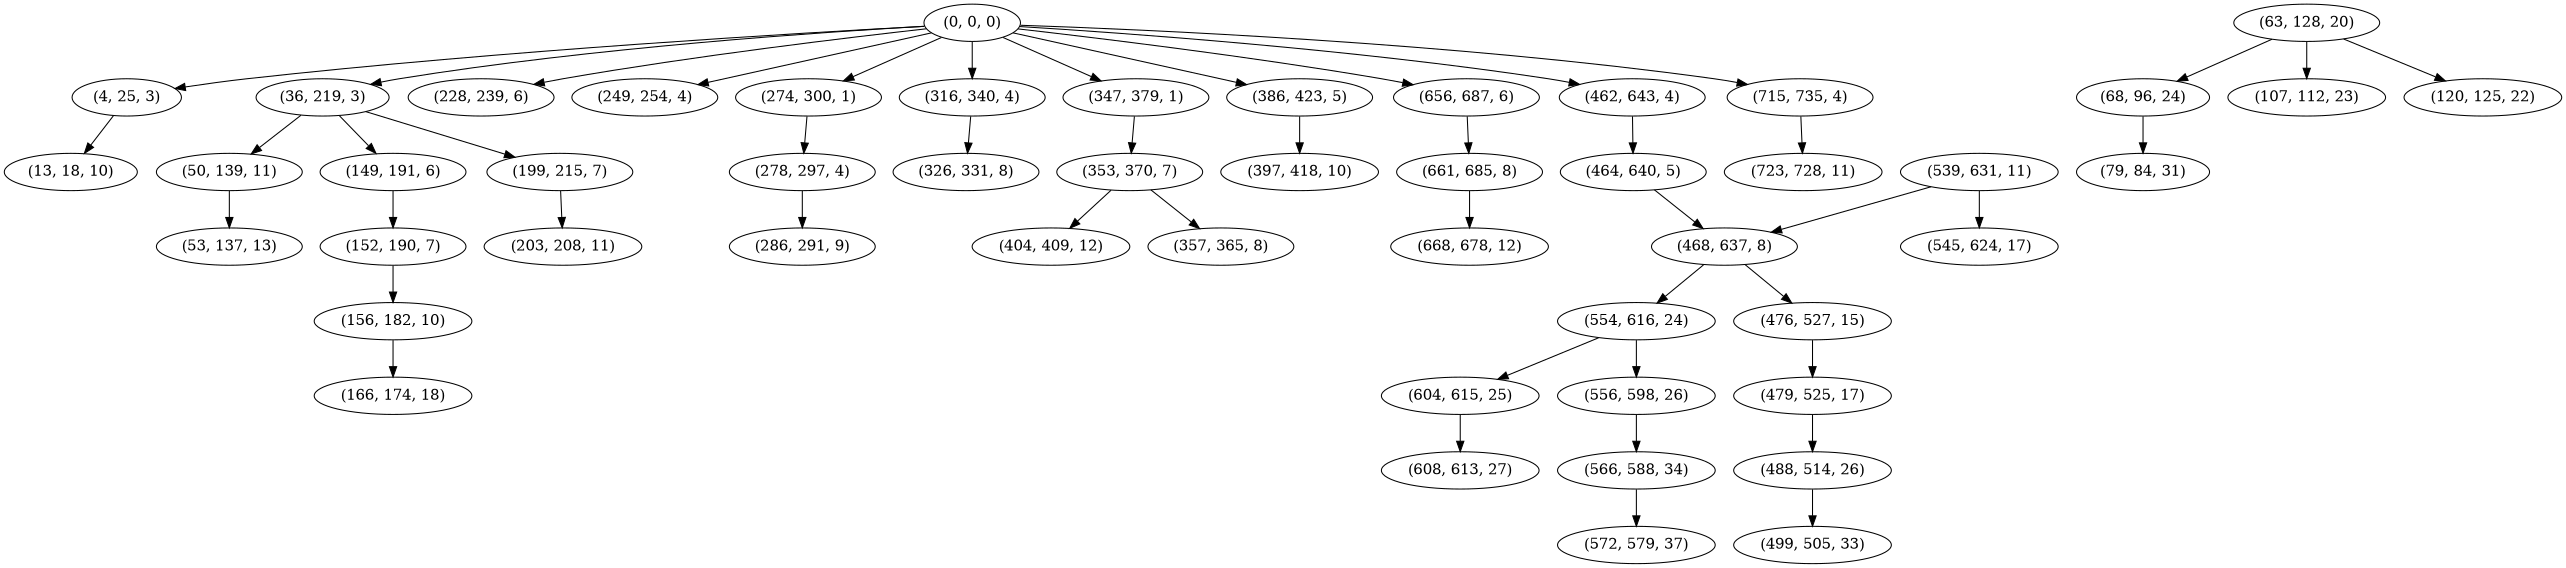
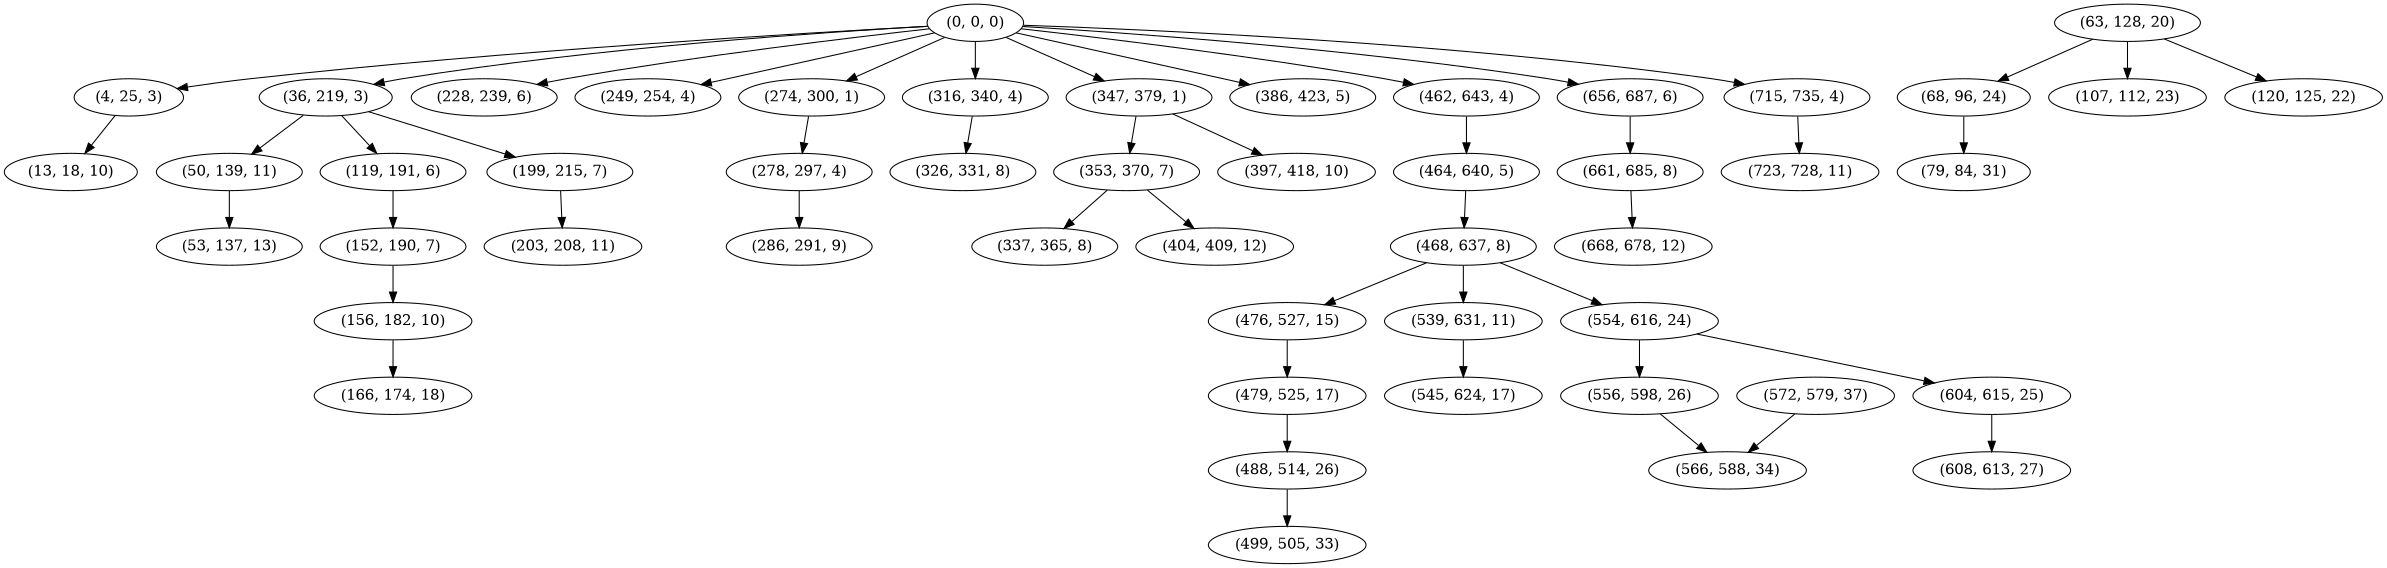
edge "(386, 423, 5)" -> "(397, 418, 10)": now "(347, 379, 1)" -> "(397, 418, 10)"
node "(149, 191, 6)": label "(149, 191, 6)" -> "(119, 191, 6)"
edge "(539, 631, 11)" -> "(468, 637, 8)": reversed
node "(357, 365, 8)": label "(357, 365, 8)" -> "(337, 365, 8)"
edge "(566, 588, 34)" -> "(572, 579, 37)": reversed
